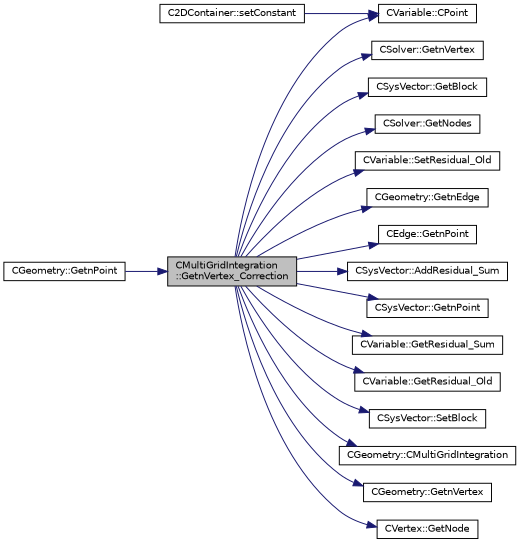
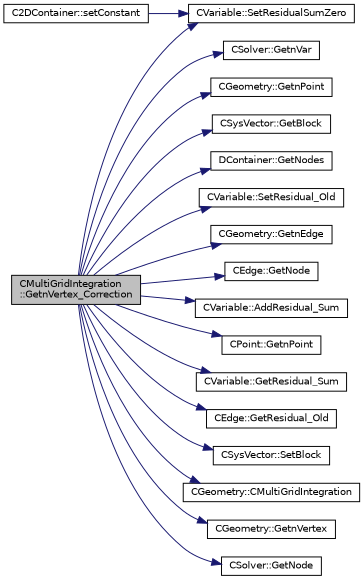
node "CVariable::CPoint": label "CVariable::CPoint" -> "CVariable::SetResidualSumZero"
node "CSolver::GetnVertex": label "CSolver::GetnVertex" -> "CSolver::GetnVar"
node "CSolver::GetNodes": label "CSolver::GetNodes" -> "DContainer::GetNodes"
node "CEdge::GetnPoint": label "CEdge::GetnPoint" -> "CEdge::GetNode"
edge "CGeometry::GetnPoint" -> "CMultiGridIntegration ::GetnVertex_Correction": reversed
node "CSysVector::AddResidual_Sum": label "CSysVector::AddResidual_Sum" -> "CVariable::AddResidual_Sum"
node "CSysVector::GetnPoint": label "CSysVector::GetnPoint" -> "CPoint::GetnPoint"
node "CVariable::GetResidual_Old": label "CVariable::GetResidual_Old" -> "CEdge::GetResidual_Old"
node "CVertex::GetNode": label "CVertex::GetNode" -> "CSolver::GetNode"
